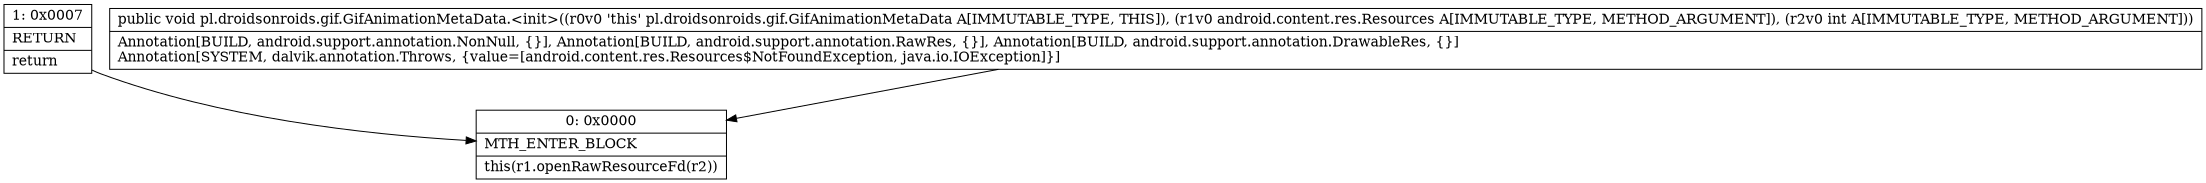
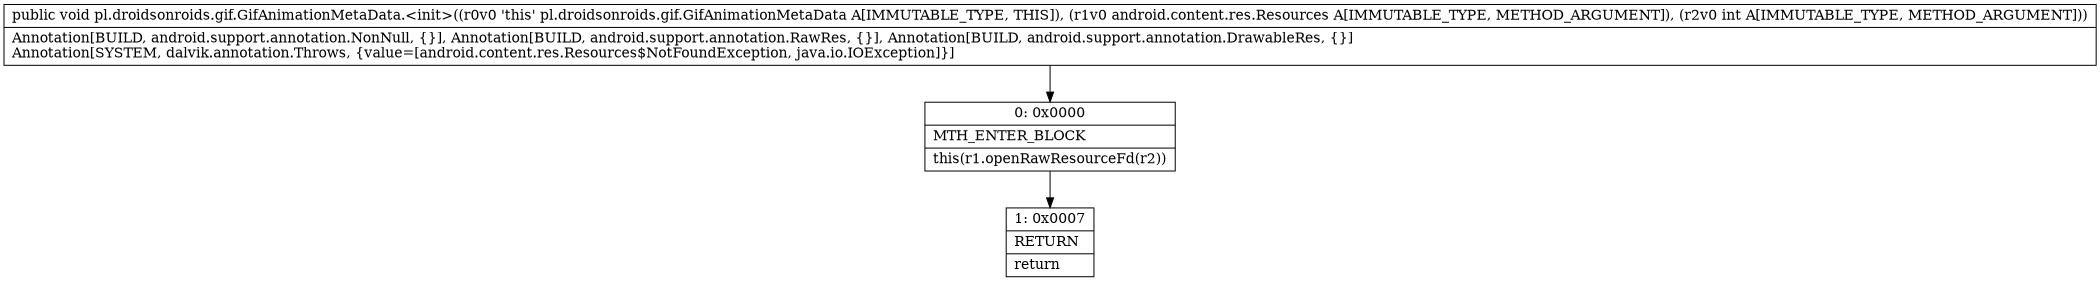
edge "1: 0x0007" -> "0: 0x0000": reversed
